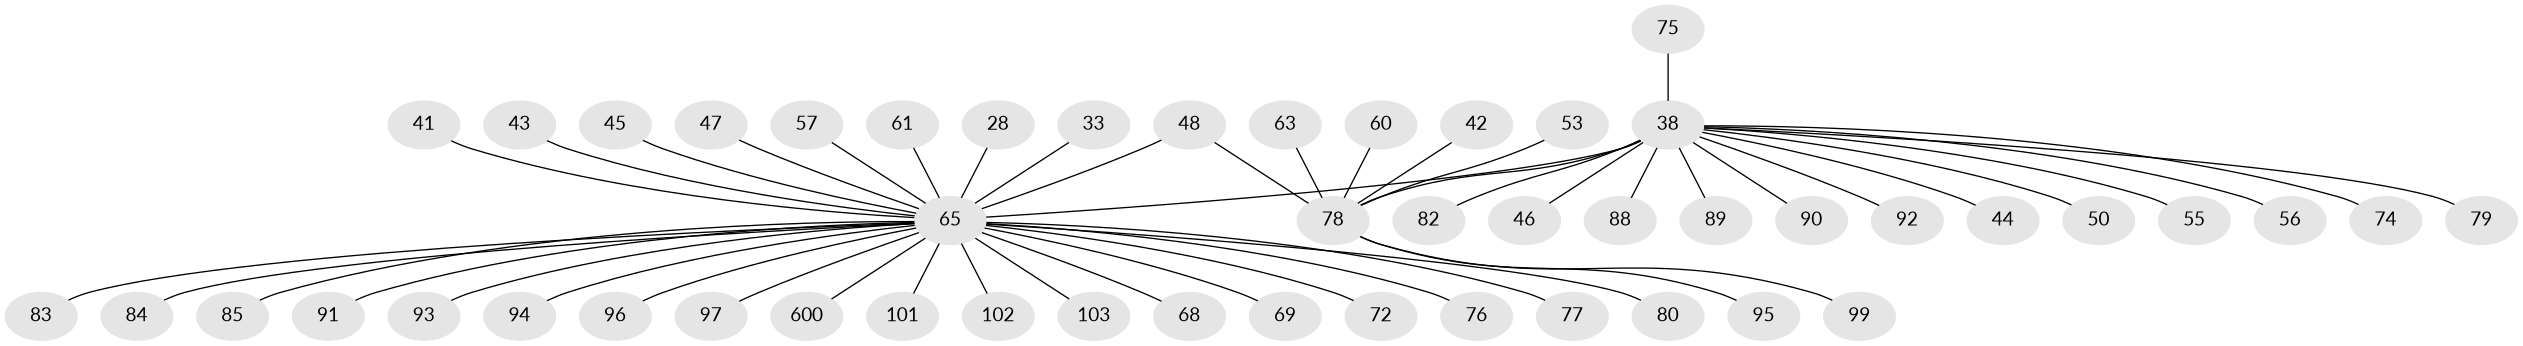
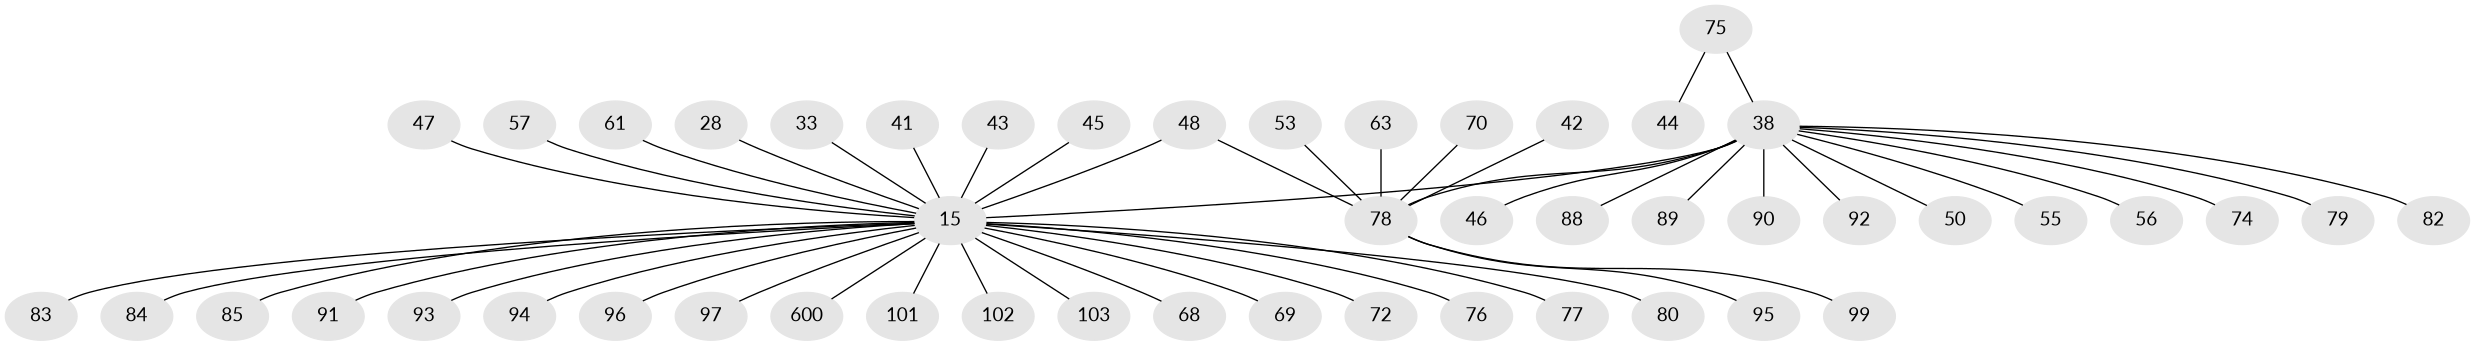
node "60": label "60" -> "70"
edge "38" -- "44": now "75" -- "44"
node "65": label "65" -> "15"
